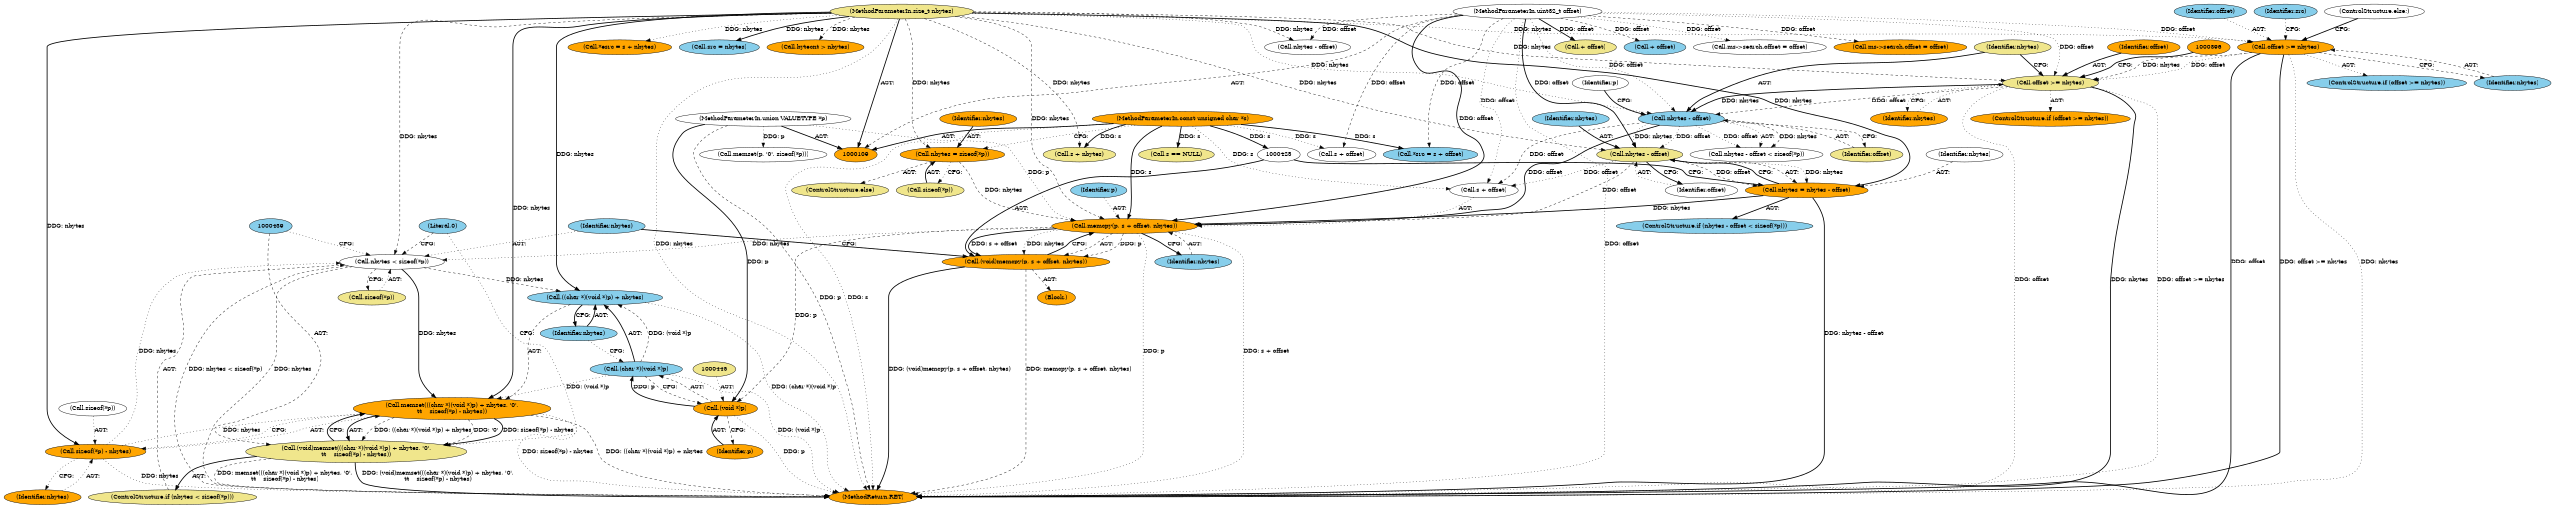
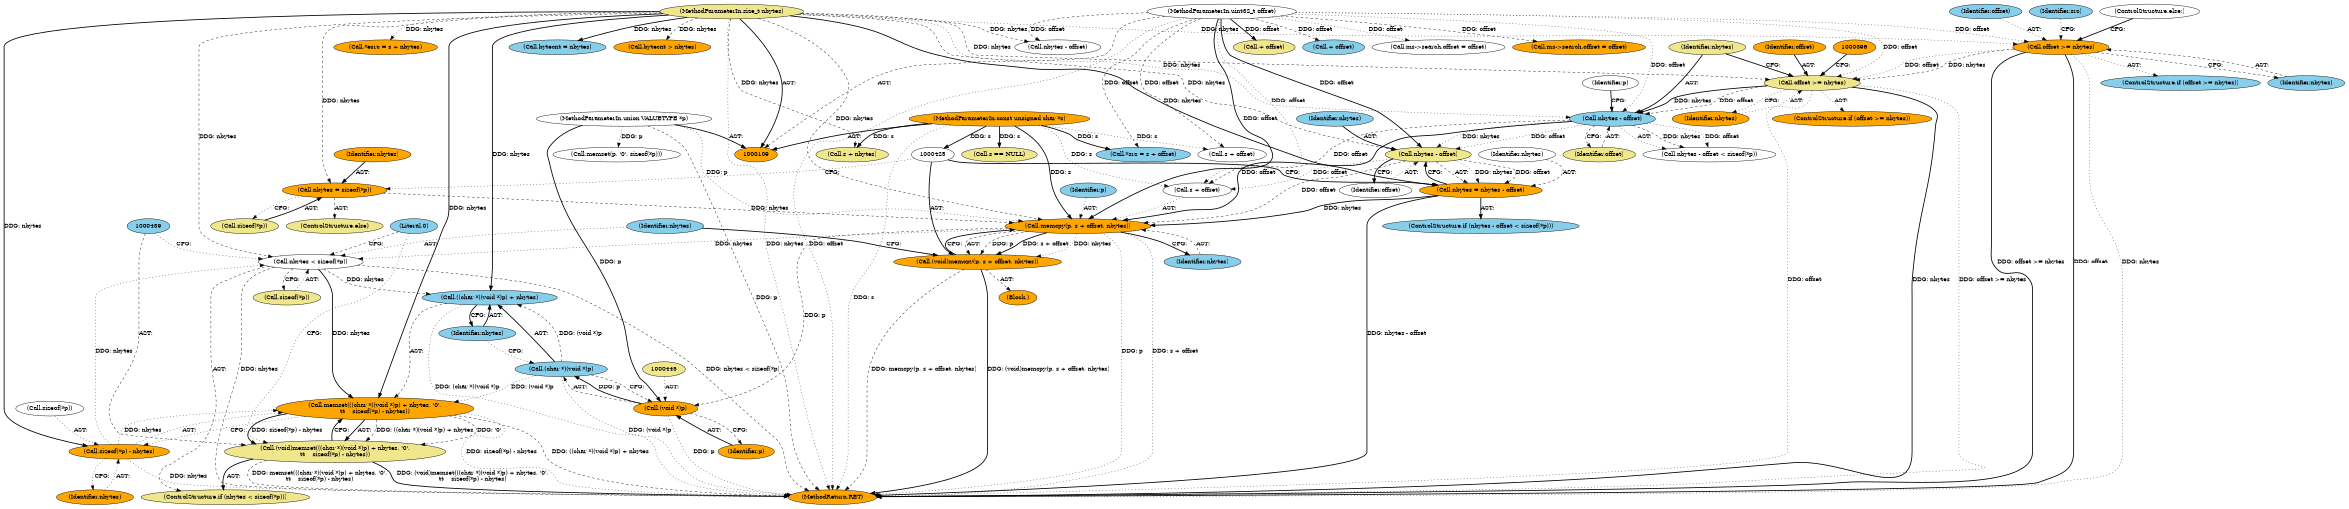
node "(Call,src = nbytes)": label "(Call,src = nbytes)" -> "(Call,bytecnt = nbytes)"
edge "(MethodParameterIn,const unsigned char *s)" -> "(Call,nbytes = sizeof(*p))": now "1000425" -> "(Call,nbytes = sizeof(*p))"
edge "(ControlStructure,if (nbytes < sizeof(*p)))" -> "(Call,nbytes < sizeof(*p))": reversed
